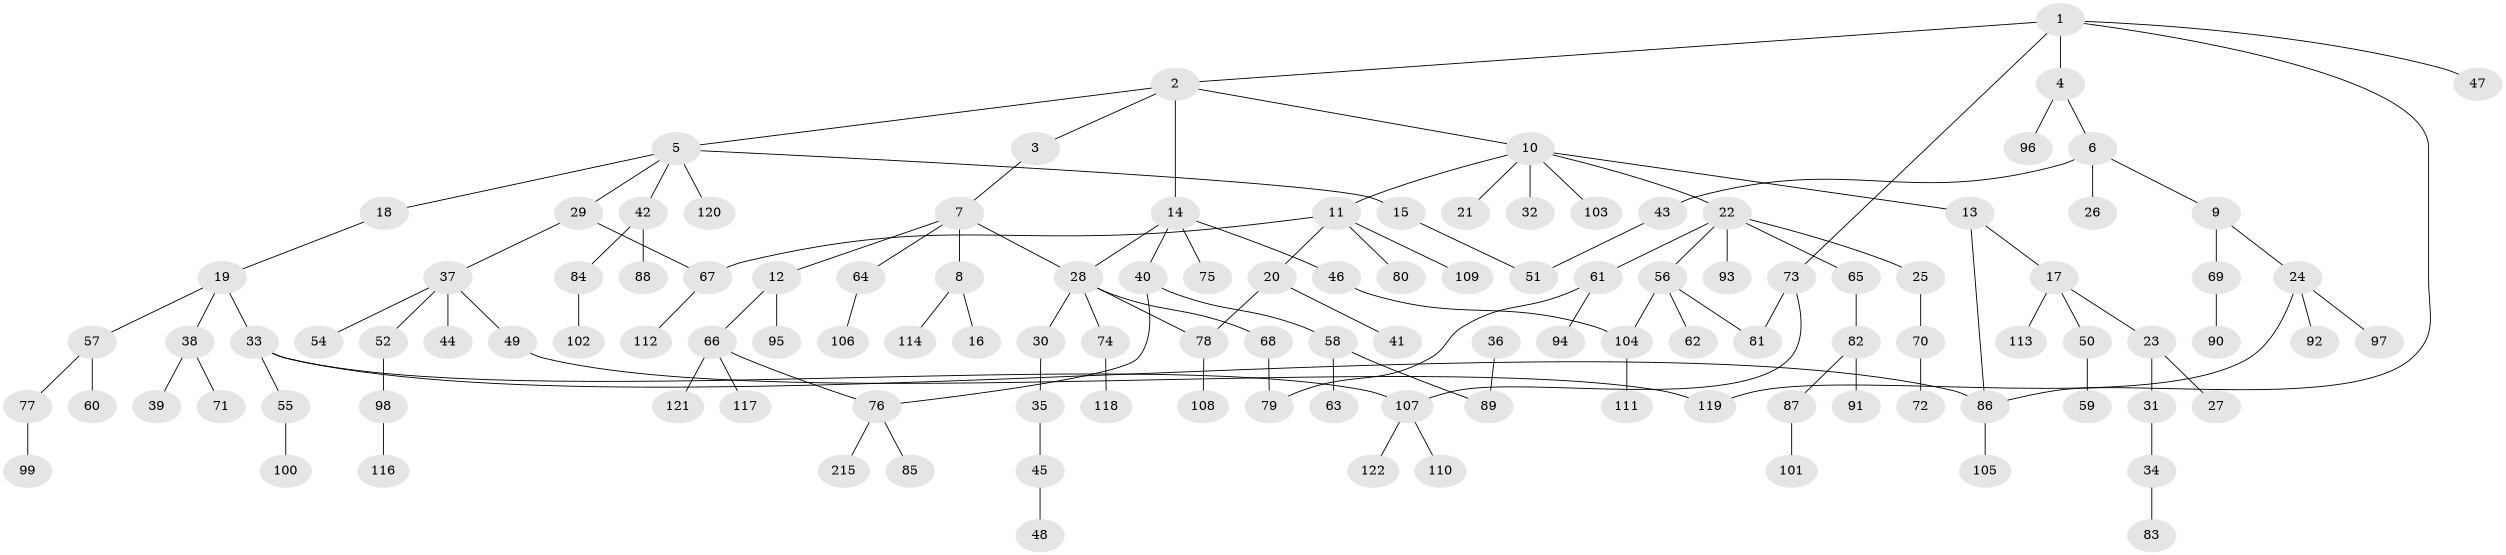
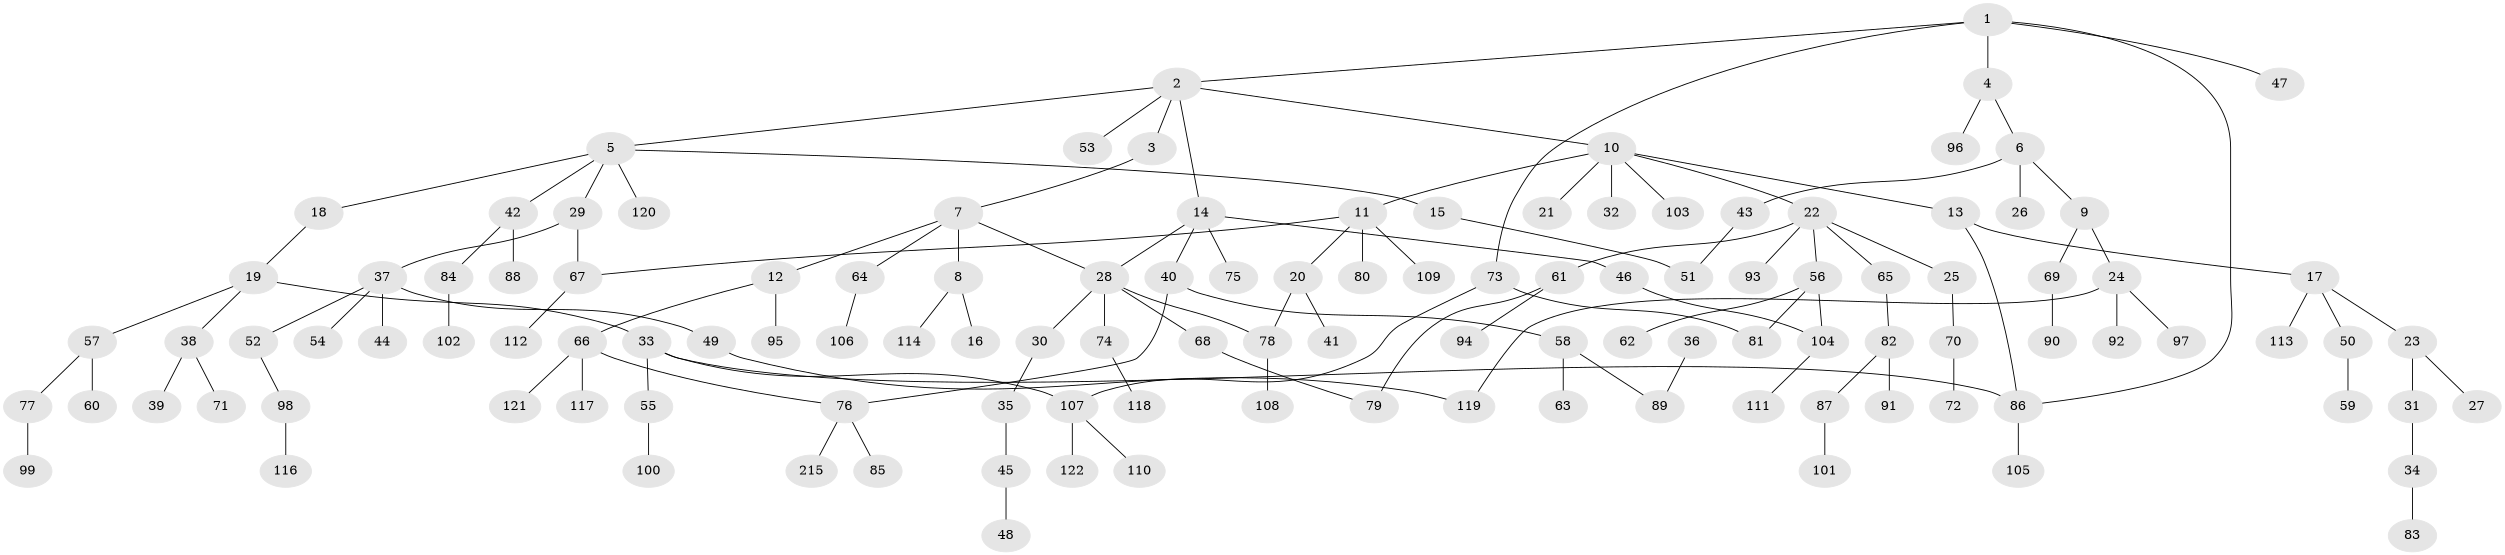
node "53": added
